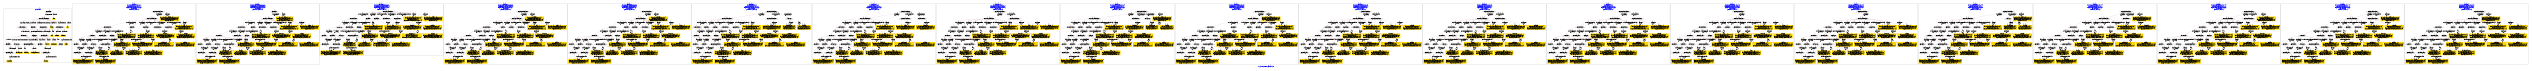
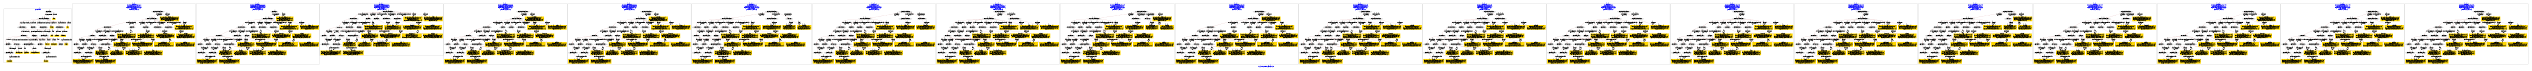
node "nationality": label "nationality" -> "appellation"
